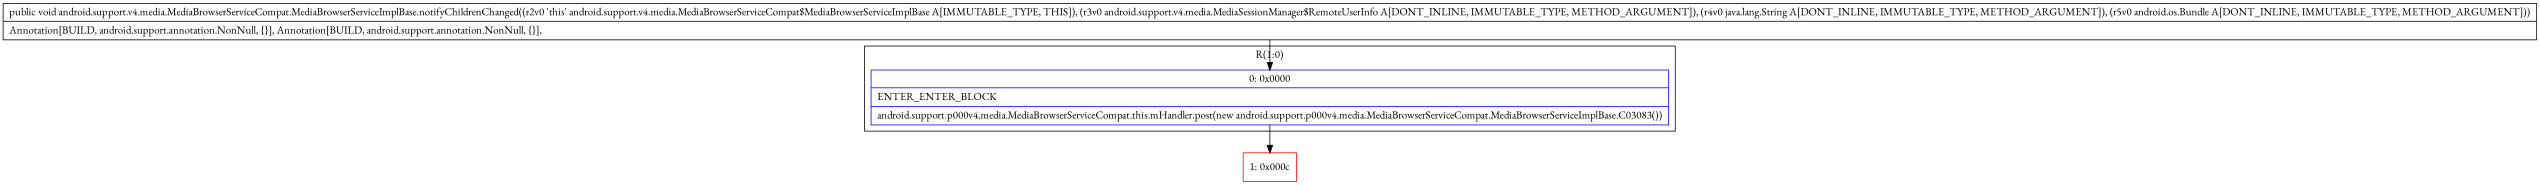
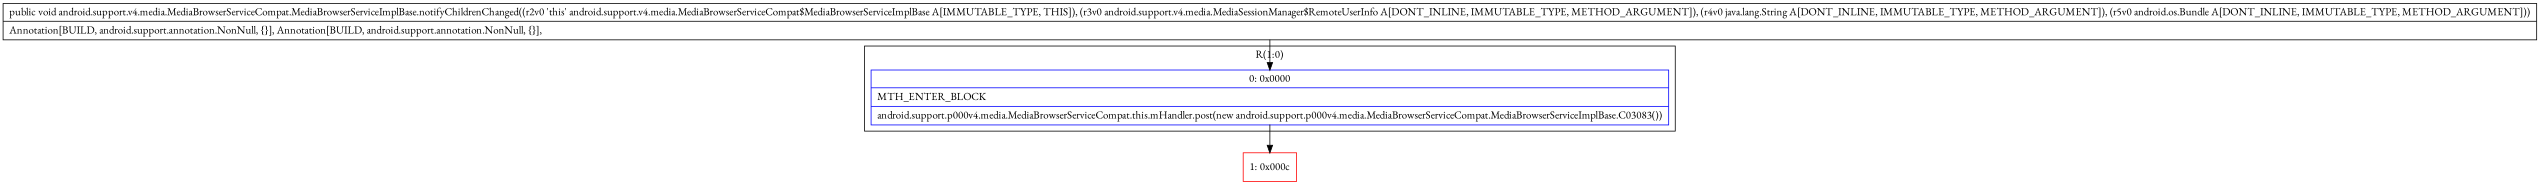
node "0: 0x0000": text "ENTER_ENTER_BLOCK" -> "MTH_ENTER_BLOCK"
